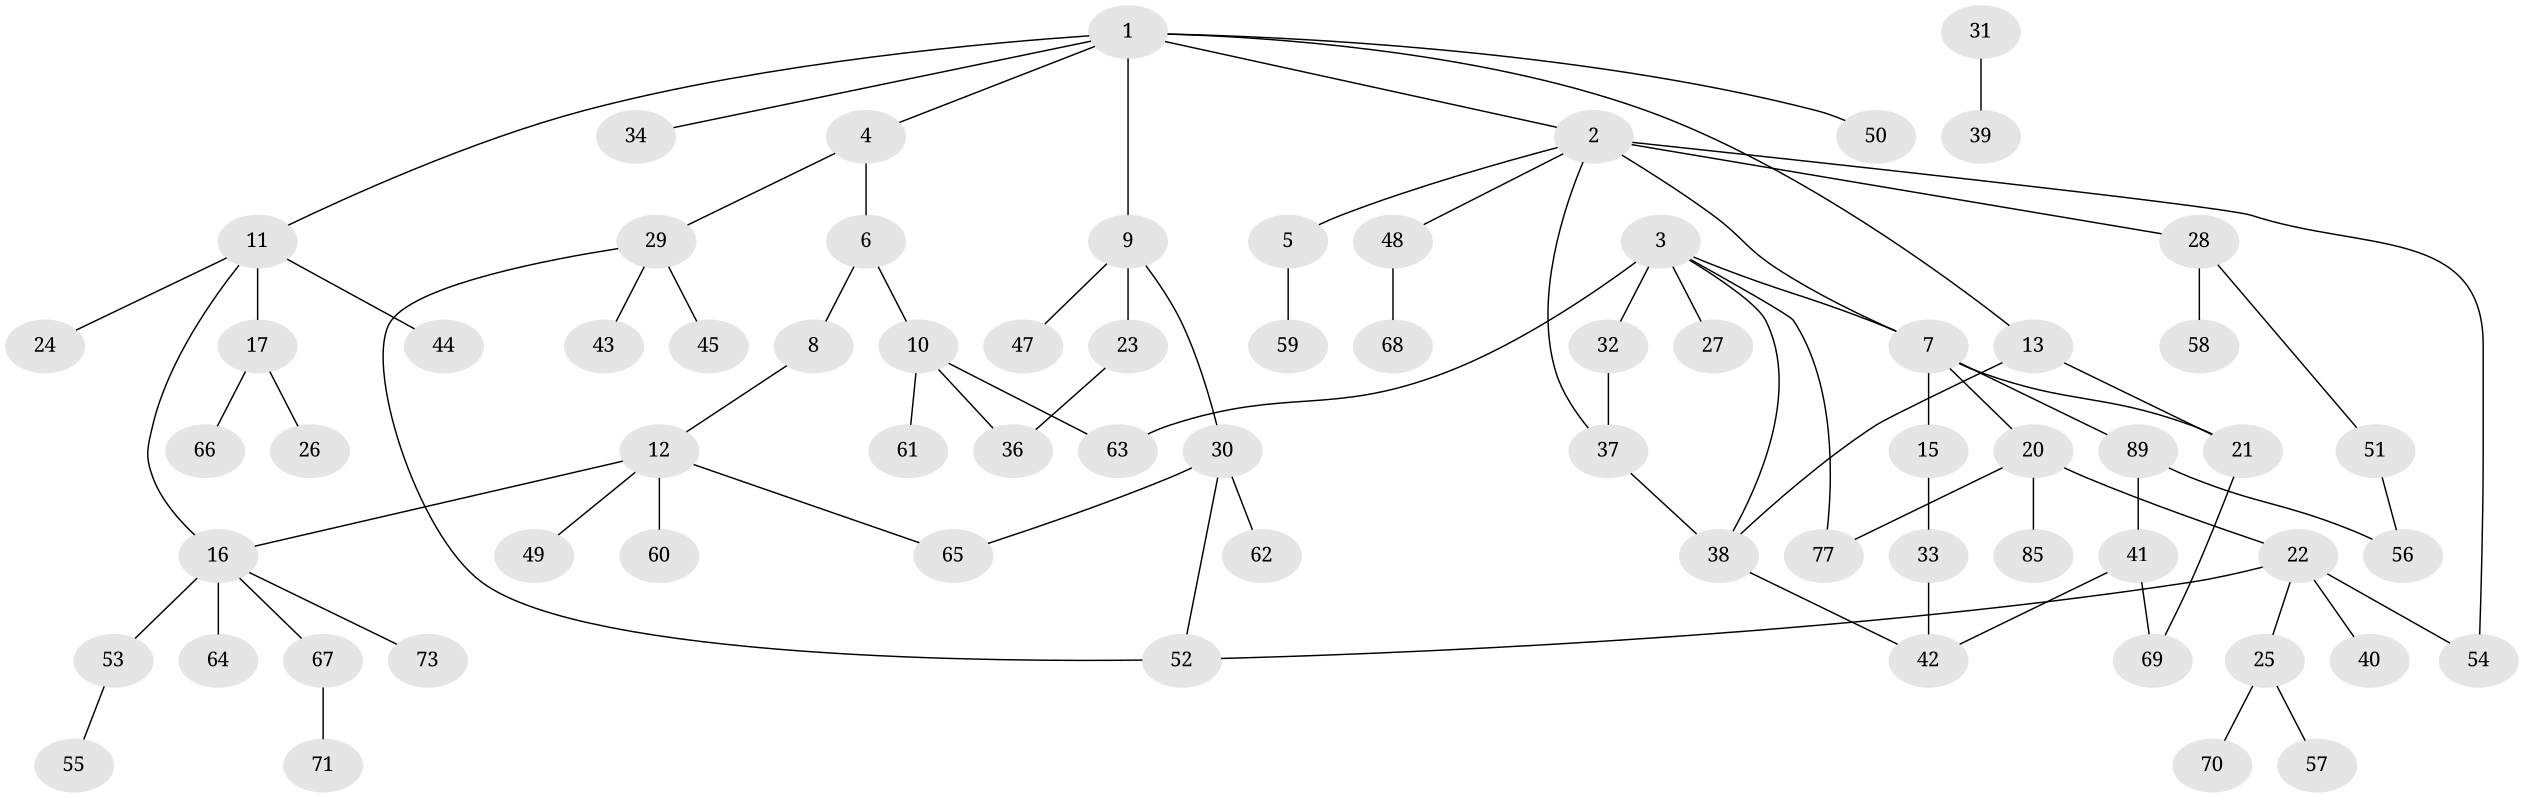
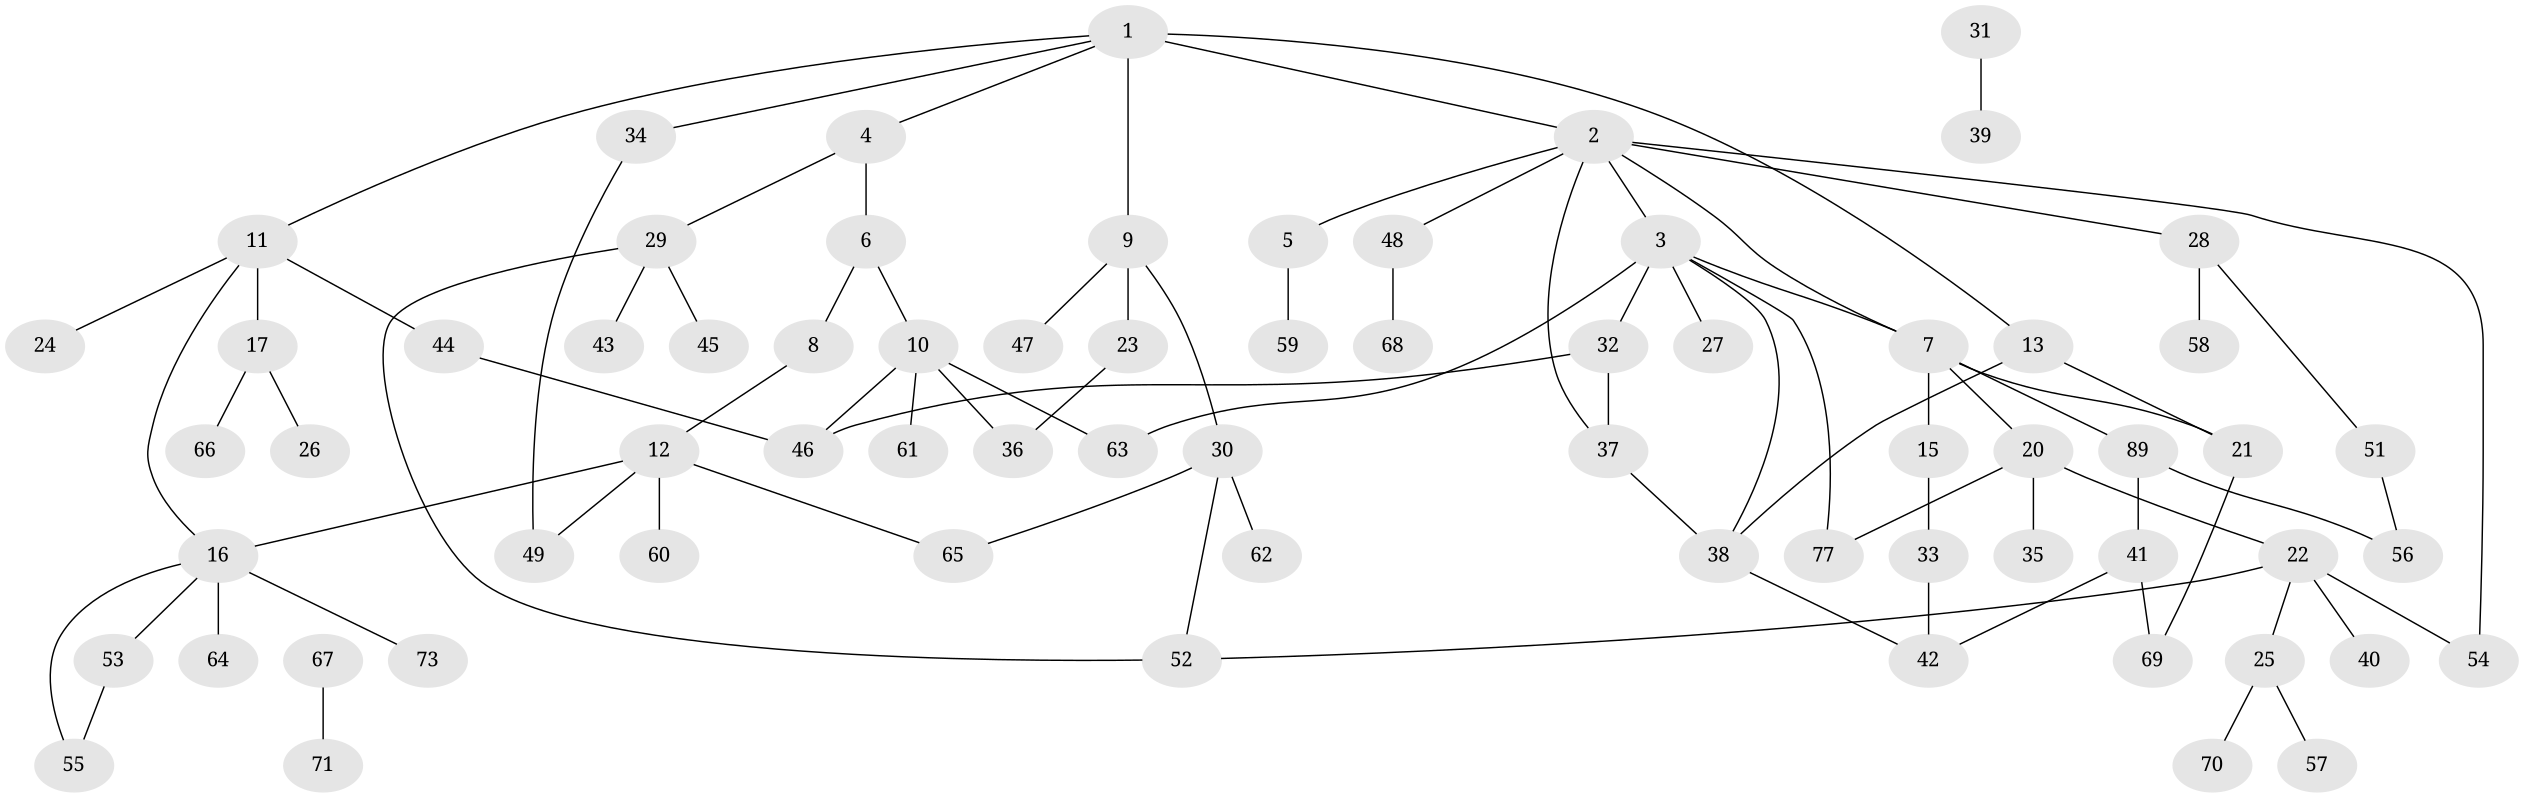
node "50": removed
edge "2" -- "3": added
edge "34" -- "49": added
node "46": added
node "85": label "85" -> "35"
edge "16" -- "67": now "16" -- "55"
